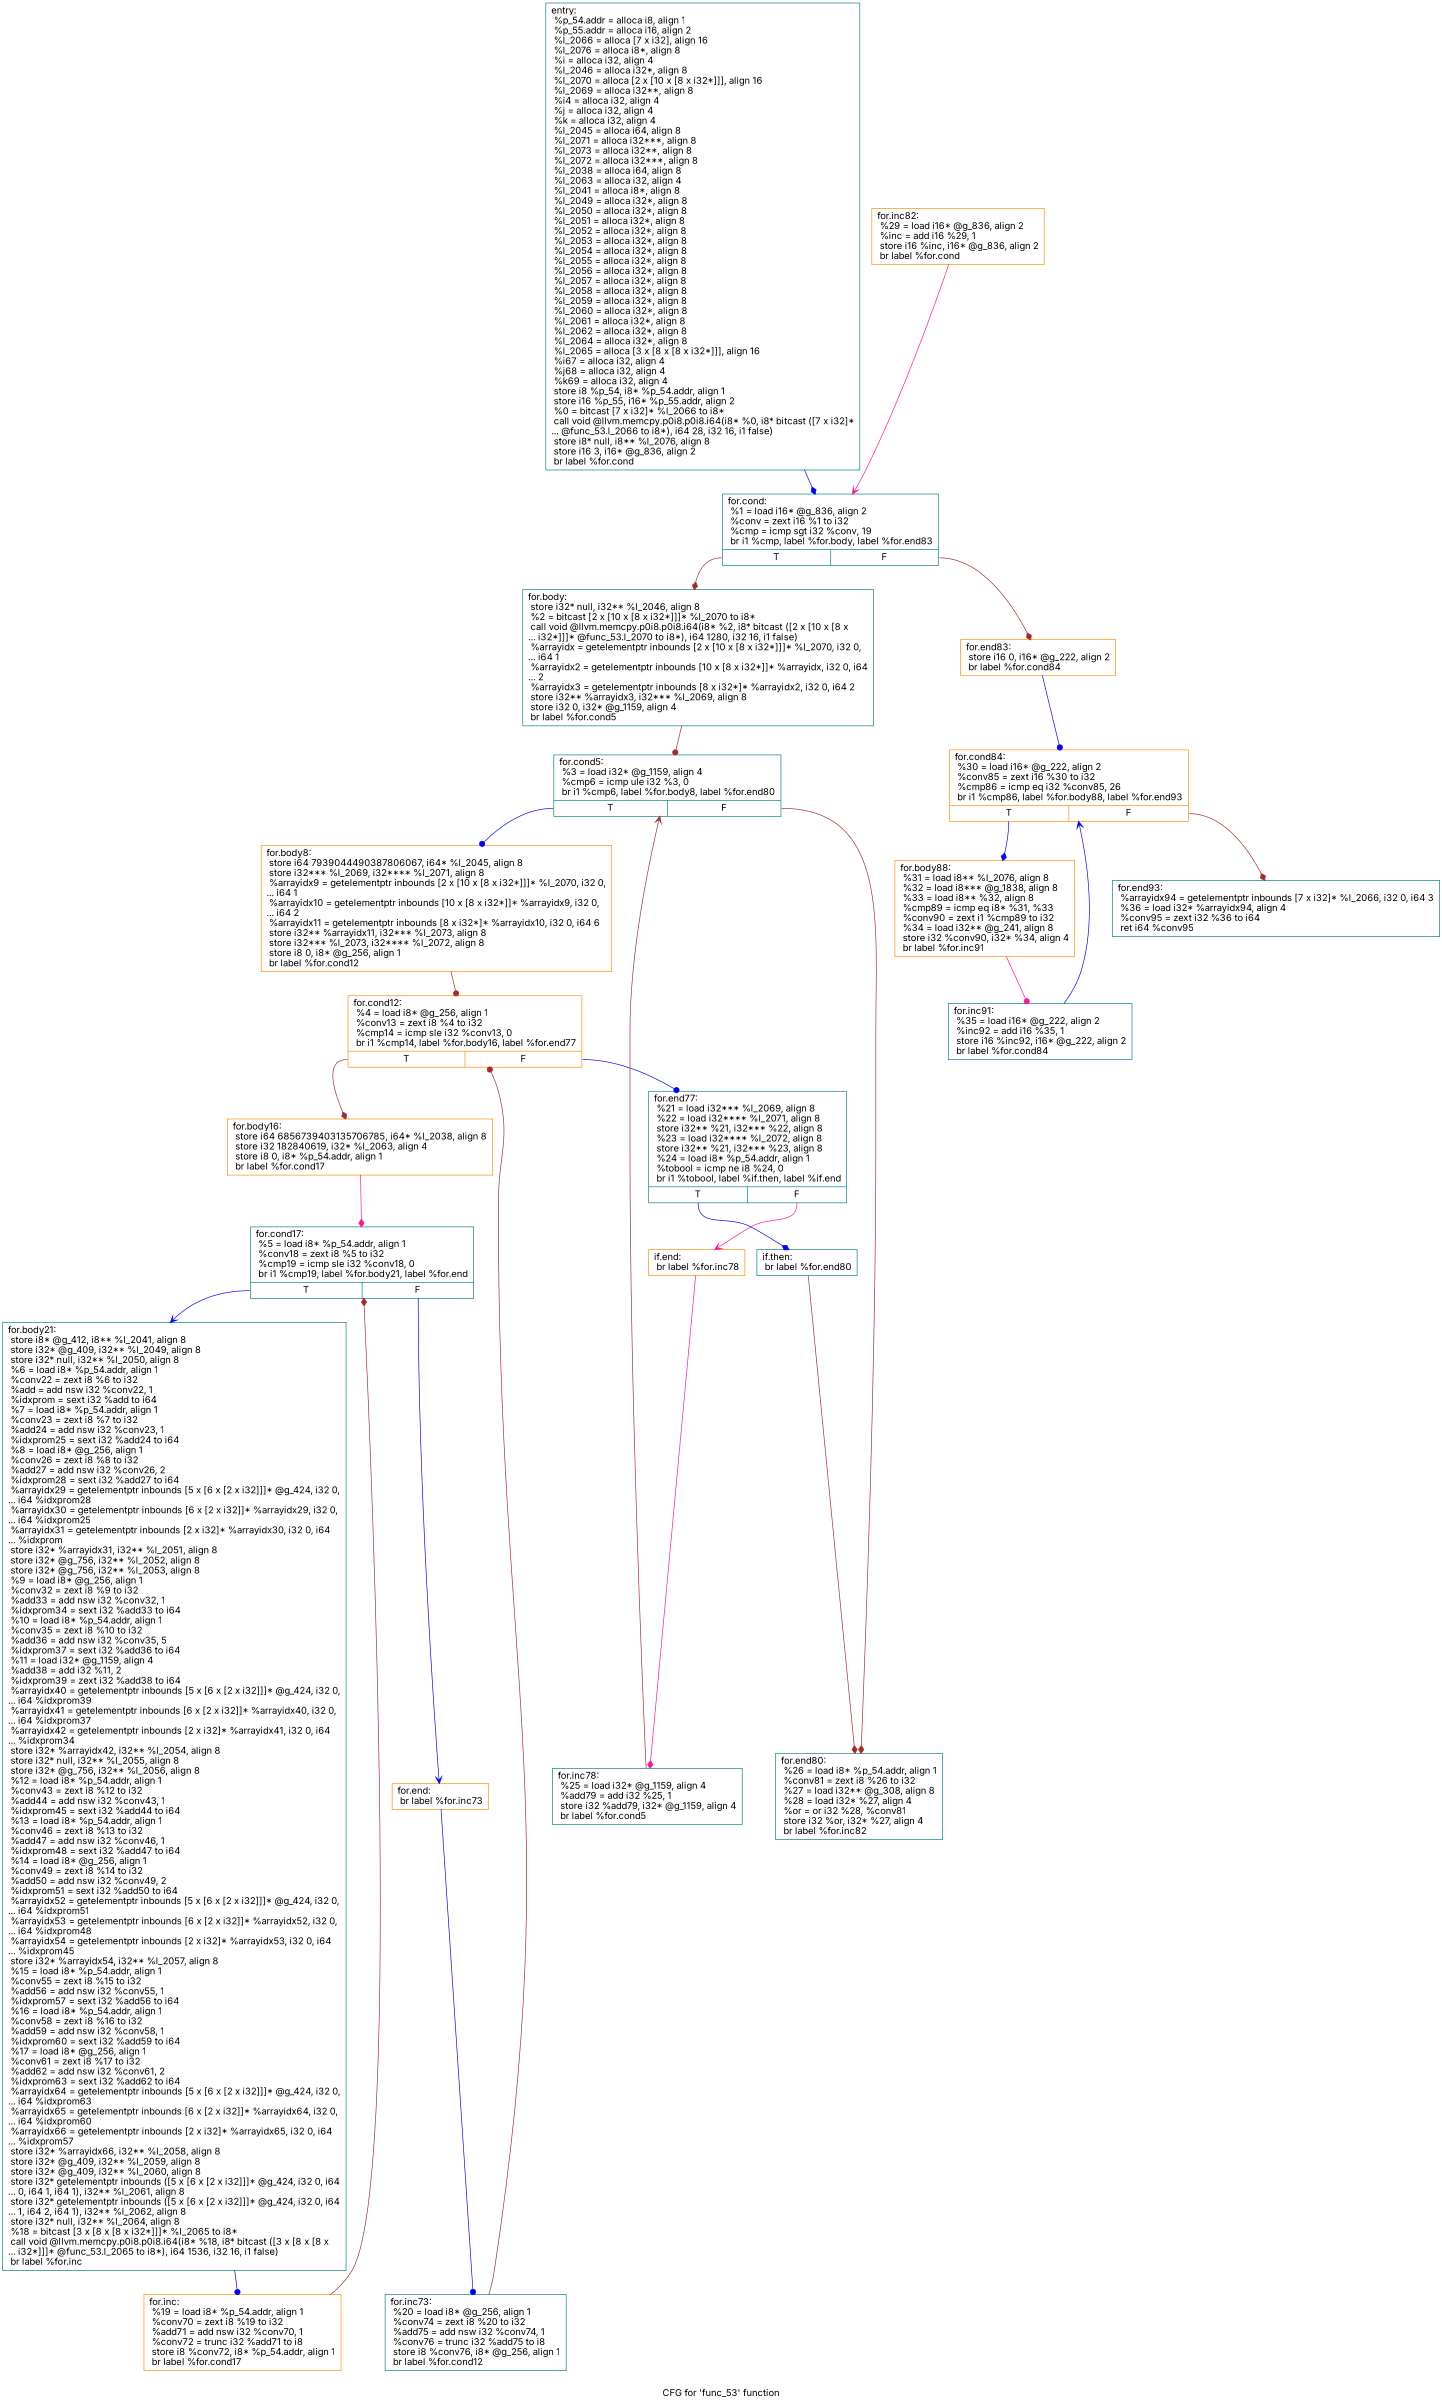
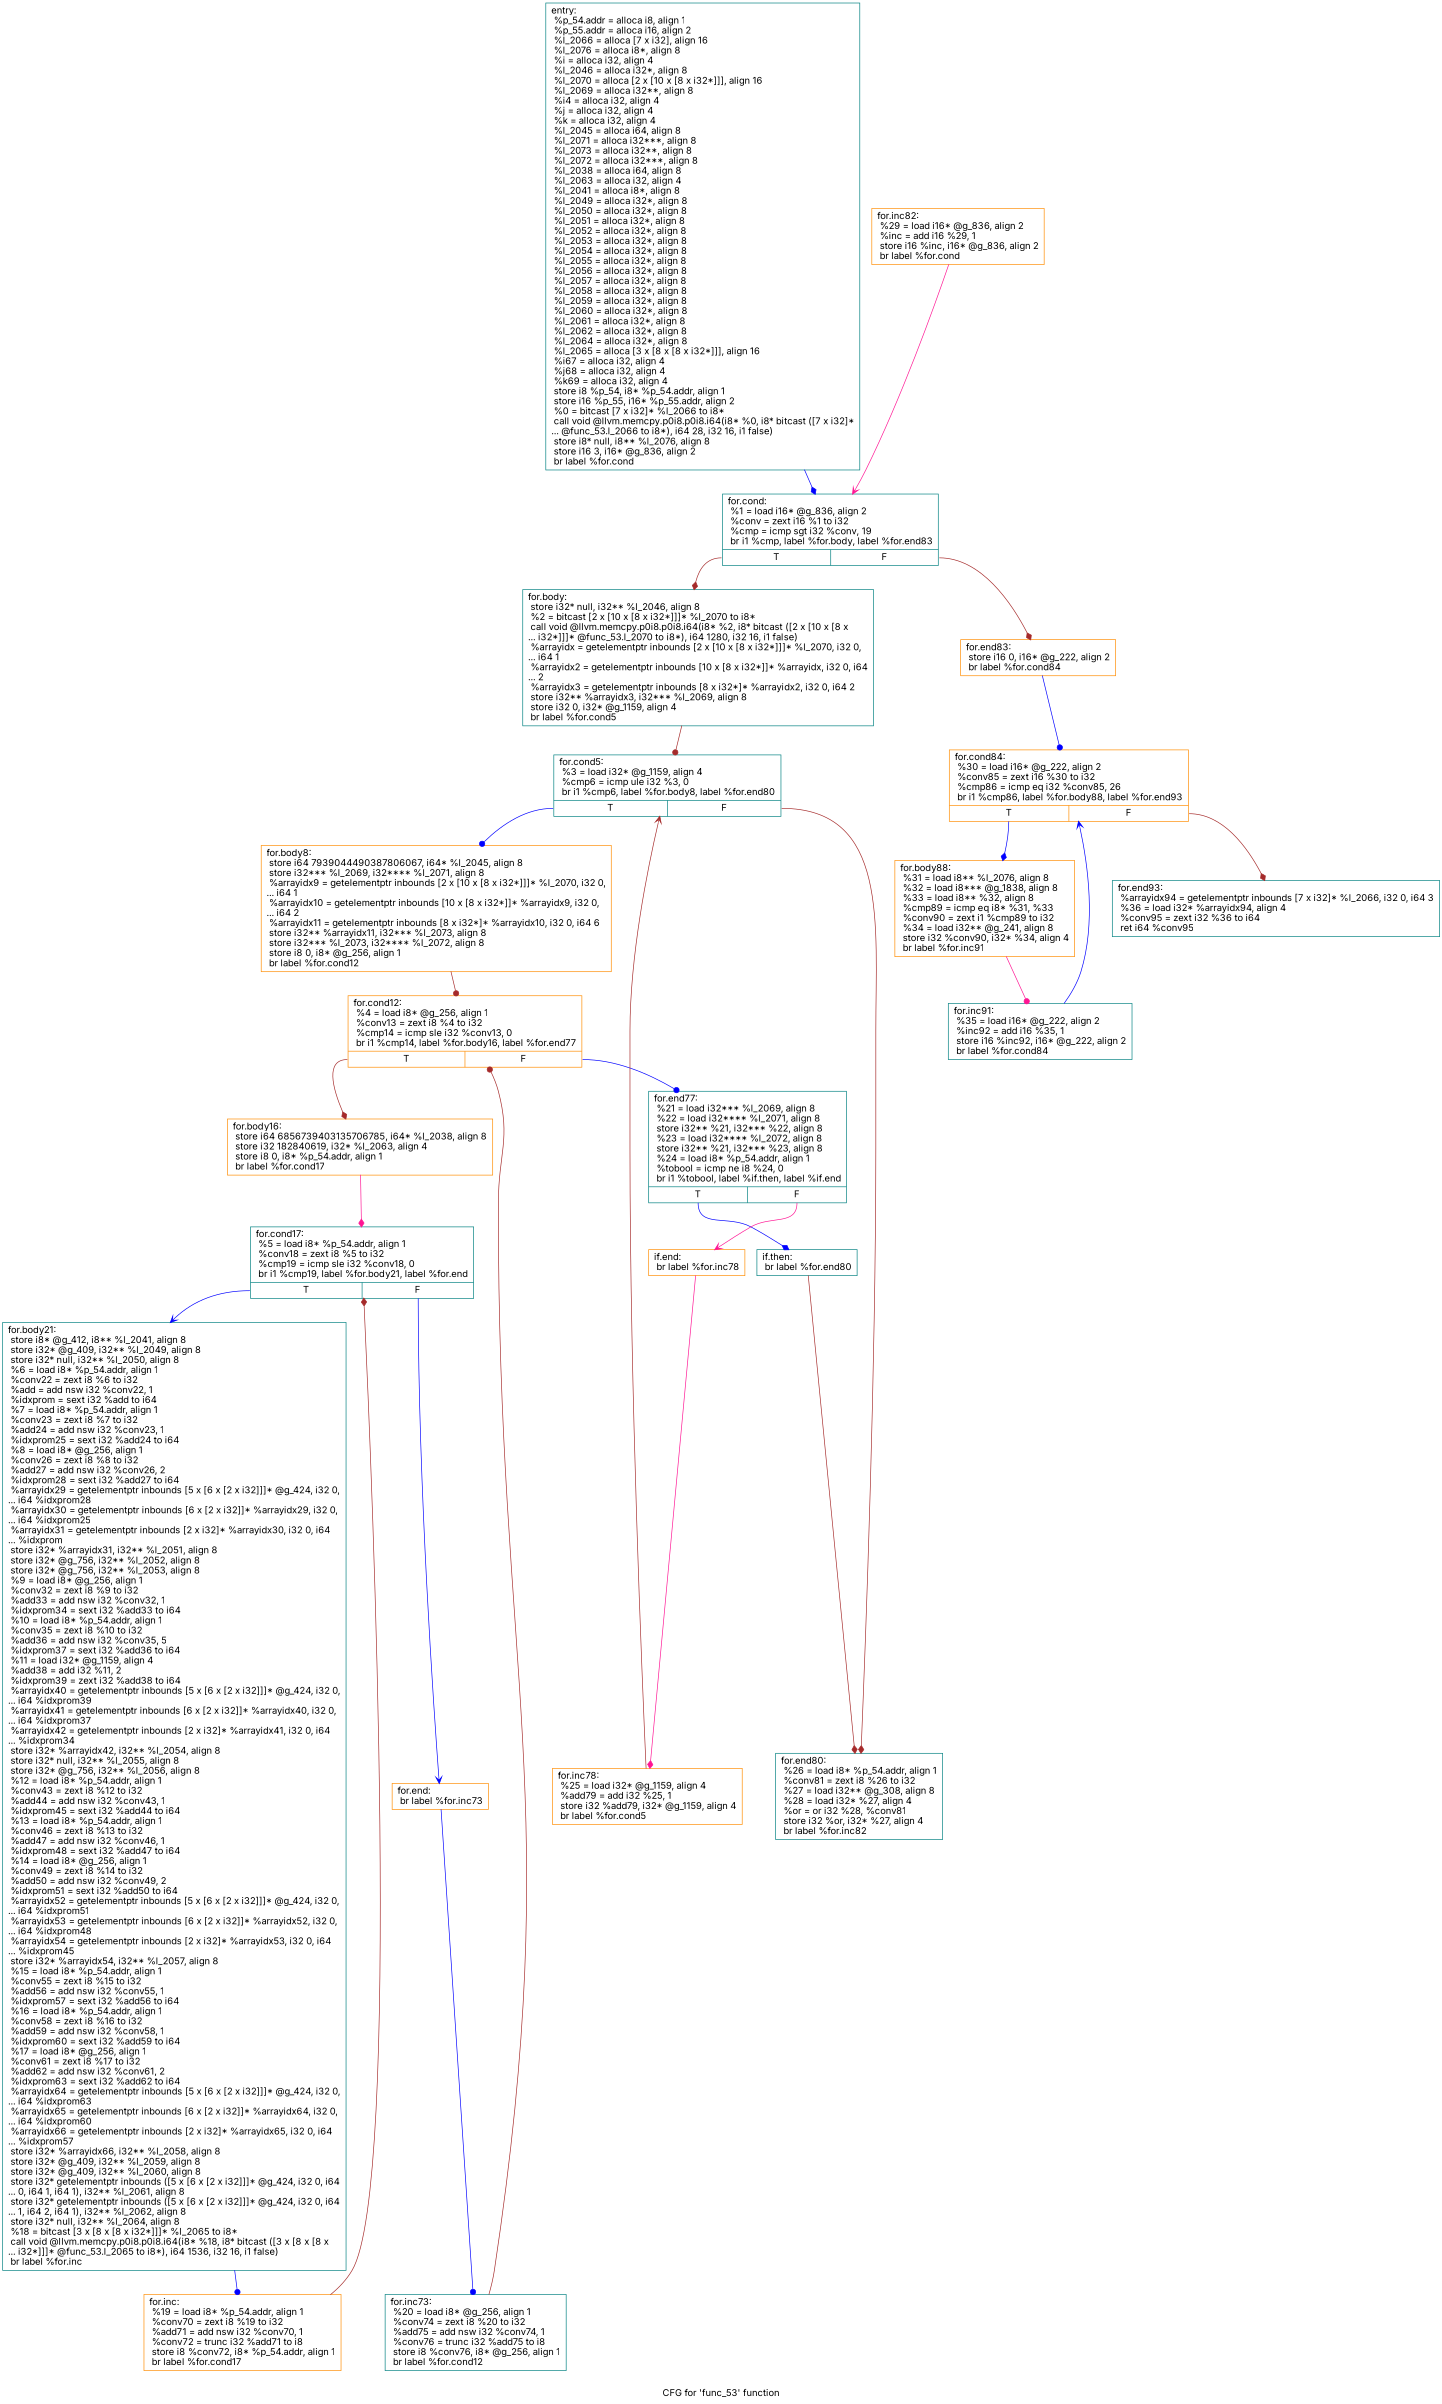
node "for.inc78:": color teal -> darkorange
